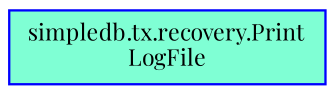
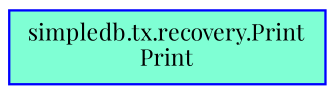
node "simpledb.tx.recovery.Print LogFile": label "simpledb.tx.recovery.Print LogFile" -> "simpledb.tx.recovery.Print Print"
